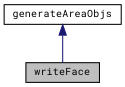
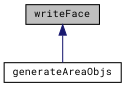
edge "writeFace" -> "generateAreaObjs": reversed
